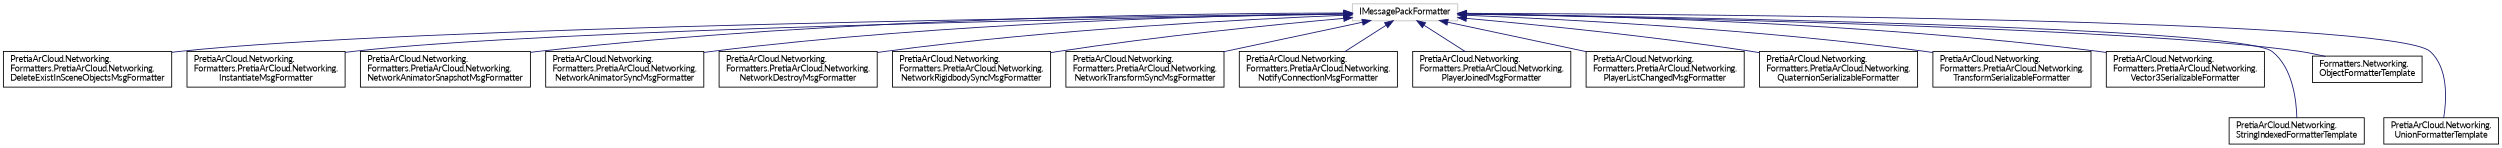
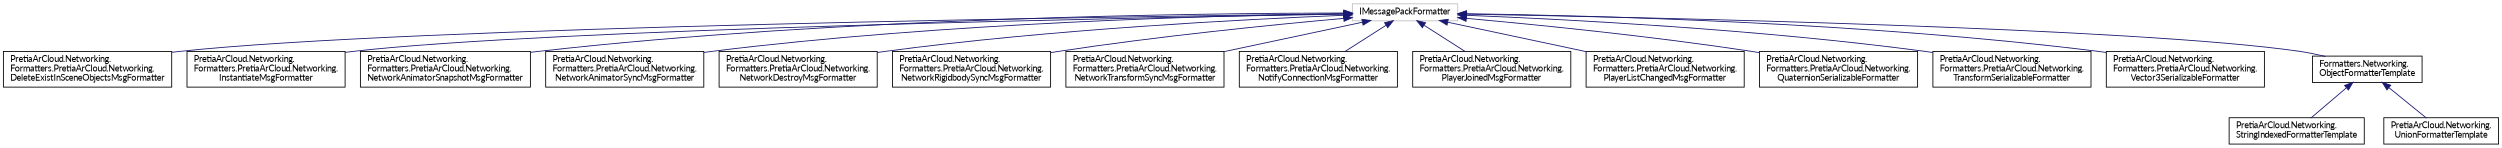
edge "PretiaArCloud.Networking. UnionFormatterTemplate" -> "IMessagePackFormatter": now "PretiaArCloud.Networking. UnionFormatterTemplate" -> "Formatters.Networking. ObjectFormatterTemplate"
edge "PretiaArCloud.Networking. StringIndexedFormatterTemplate" -> "IMessagePackFormatter": now "PretiaArCloud.Networking. StringIndexedFormatterTemplate" -> "Formatters.Networking. ObjectFormatterTemplate"
